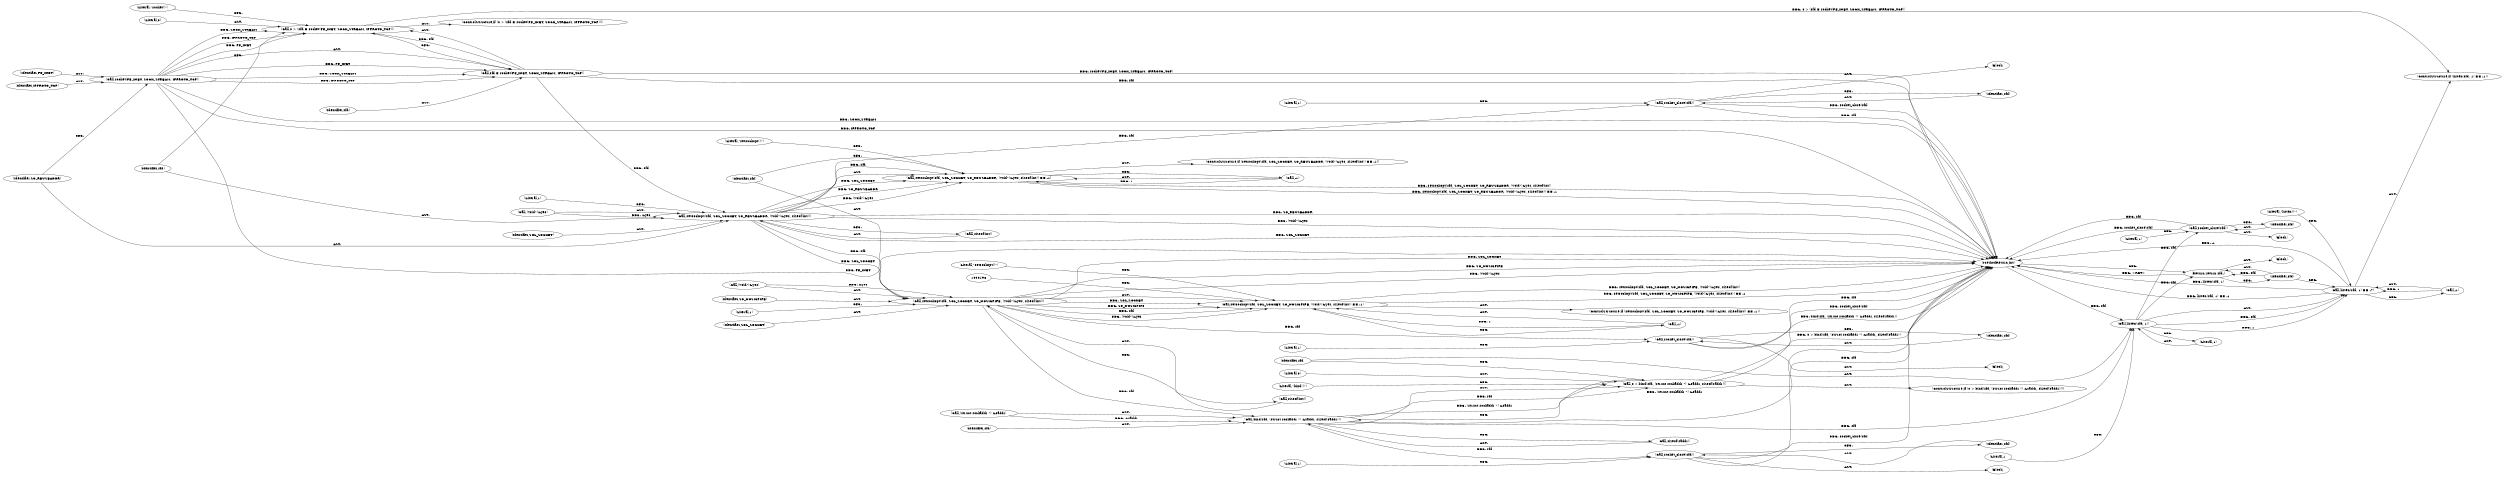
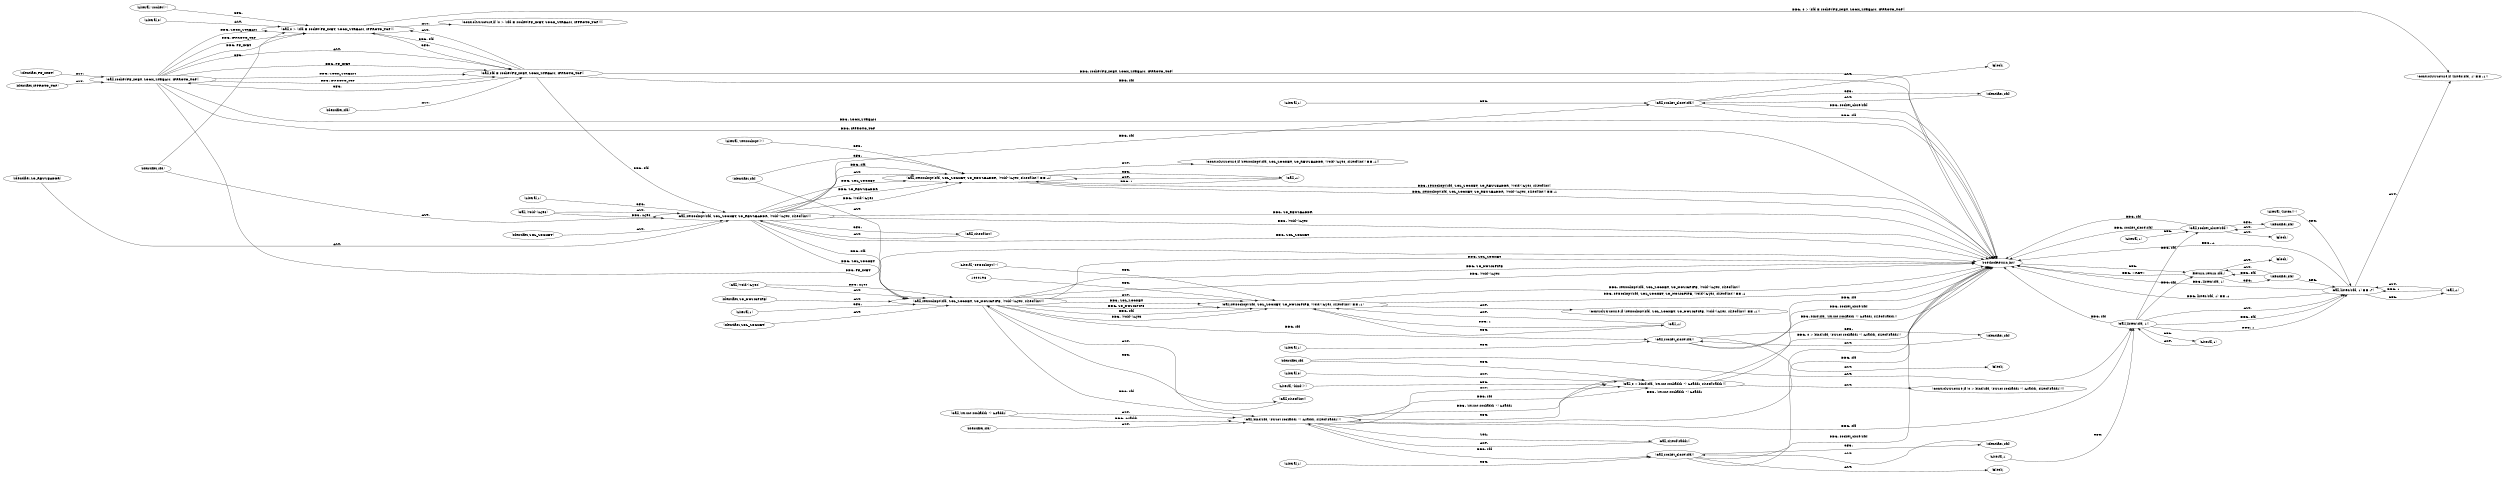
edge "(Identifier,SO_REUSEADDR)" -> "(Call,socket(PF_INET, SOCK_STREAM, IPPROTO_TCP))": now "(Call,sfd = socket(PF_INET, SOCK_STREAM, IPPROTO_TCP))" -> "(Call,socket(PF_INET, SOCK_STREAM, IPPROTO_TCP))"
edge "(MethodReturn,int)" -> "(Call,listen(sfd, 1))": reversed
edge "(Call,bind(sfd, (struct sockaddr *) &saddr, sizeof(saddr)))" -> "(Call,sizeof(saddr))": label "CFG: " -> "SOL: "
